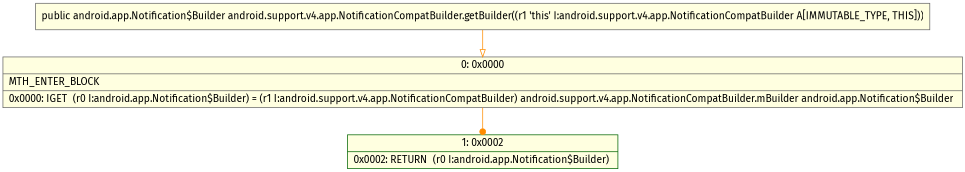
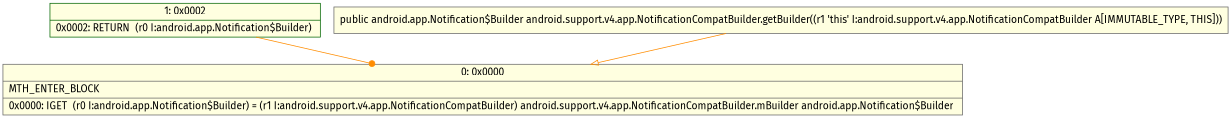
edge "0: 0x0000" -> "1: 0x0002": reversed
